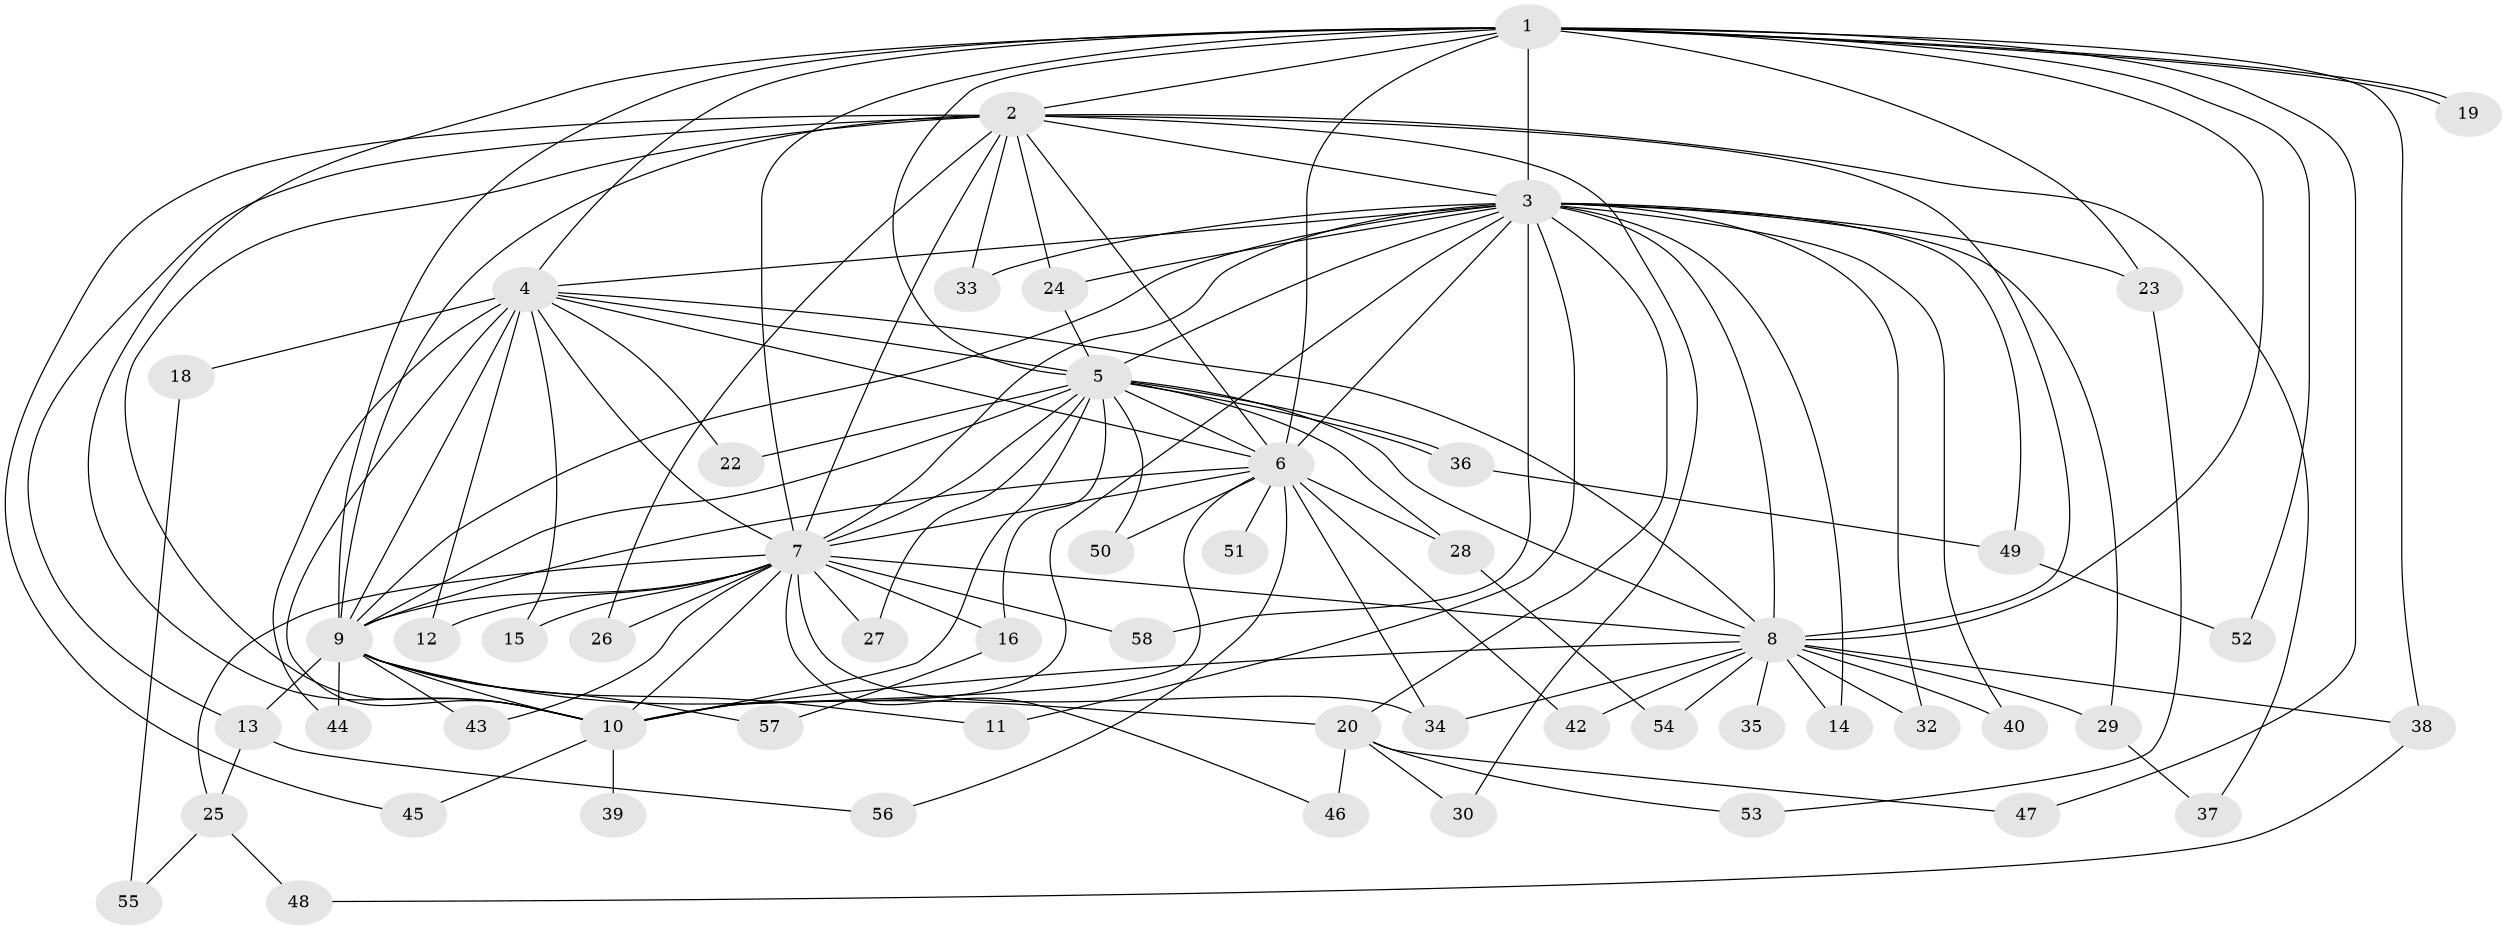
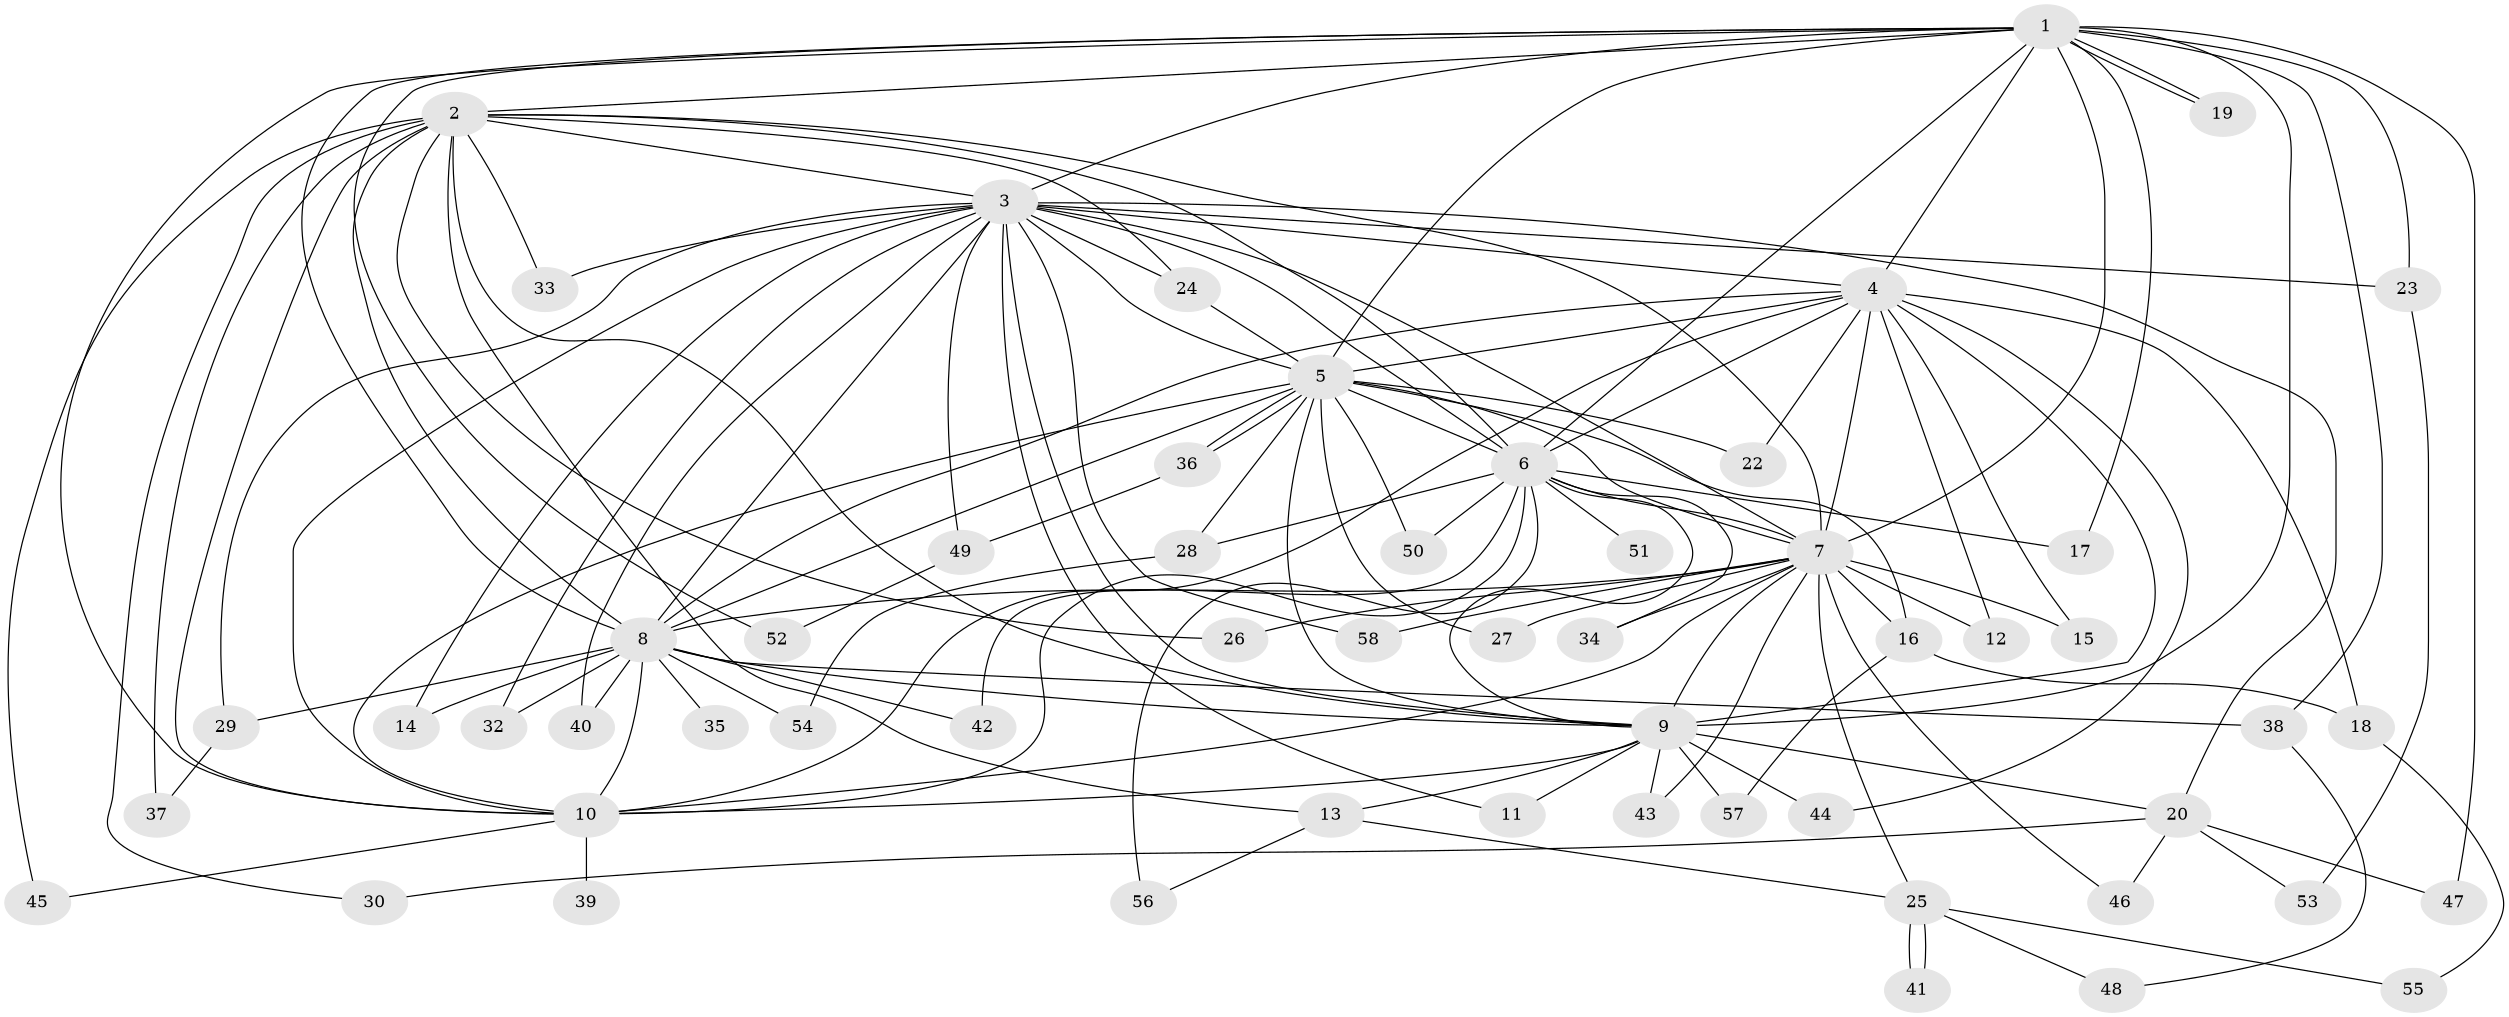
node "17": added
edge "16" -- "18": added
edge "8" -- "34": now "8" -- "9"
node "41": added
